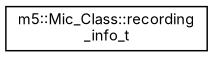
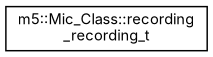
node "m5::Mic_Class::recording _info_t": label "m5::Mic_Class::recording _info_t" -> "m5::Mic_Class::recording _recording_t"
